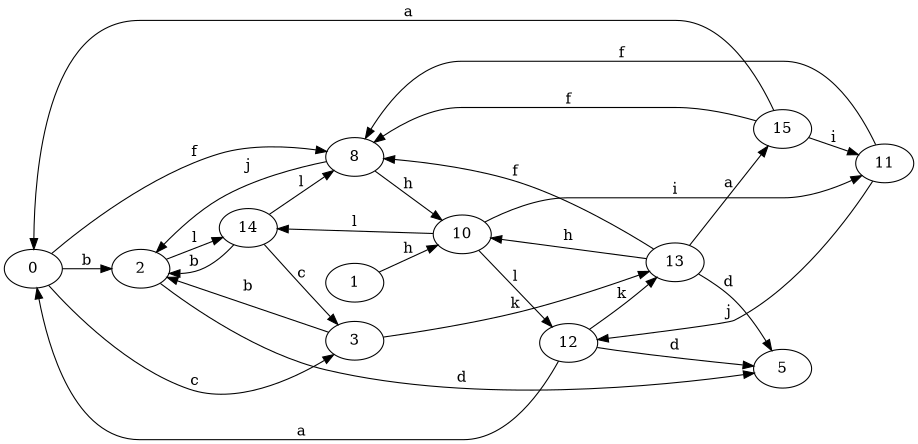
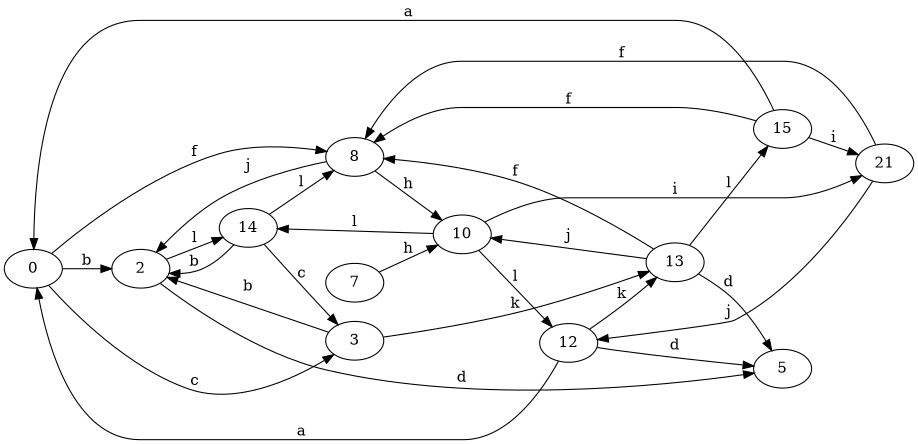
node "11": label "11" -> "21"
edge "13" -> "15": label "a" -> "l"
edge "13" -> "10": label "h" -> "j"
node "1": label "1" -> "7"
